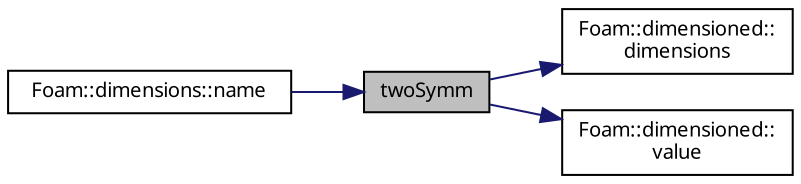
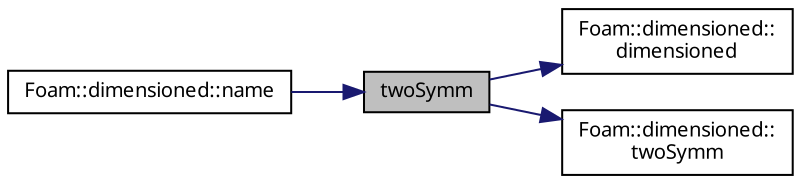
node "Foam::dimensioned:: dimensions": label "Foam::dimensioned:: dimensions" -> "Foam::dimensioned:: dimensioned"
node "Foam::dimensions::name": label "Foam::dimensions::name" -> "Foam::dimensioned::name"
node "Foam::dimensioned:: value": label "Foam::dimensioned:: value" -> "Foam::dimensioned:: twoSymm"
